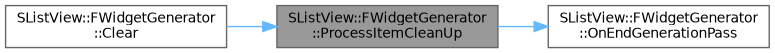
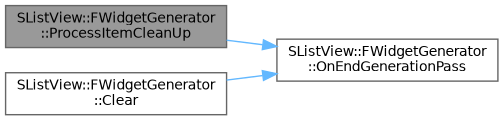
edge "SListView::FWidgetGenerator ::Clear" -> "SListView::FWidgetGenerator ::ProcessItemCleanUp": now "SListView::FWidgetGenerator ::Clear" -> "SListView::FWidgetGenerator ::OnEndGenerationPass"
